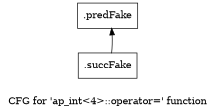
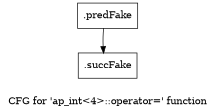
edge ".succFake" -> ".predFake": reversed
